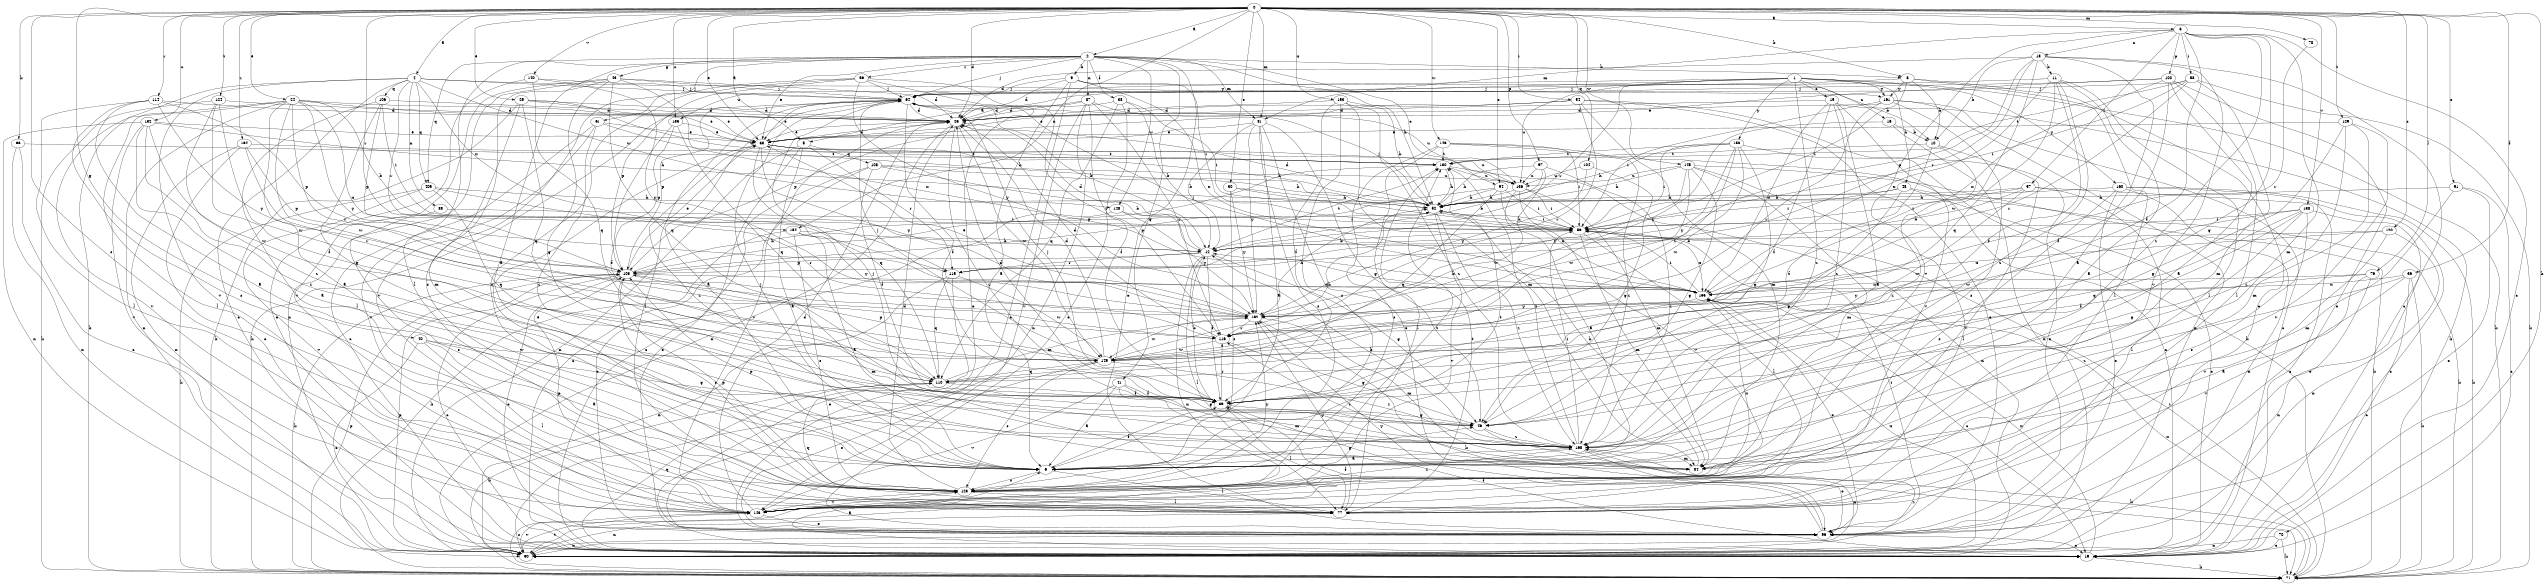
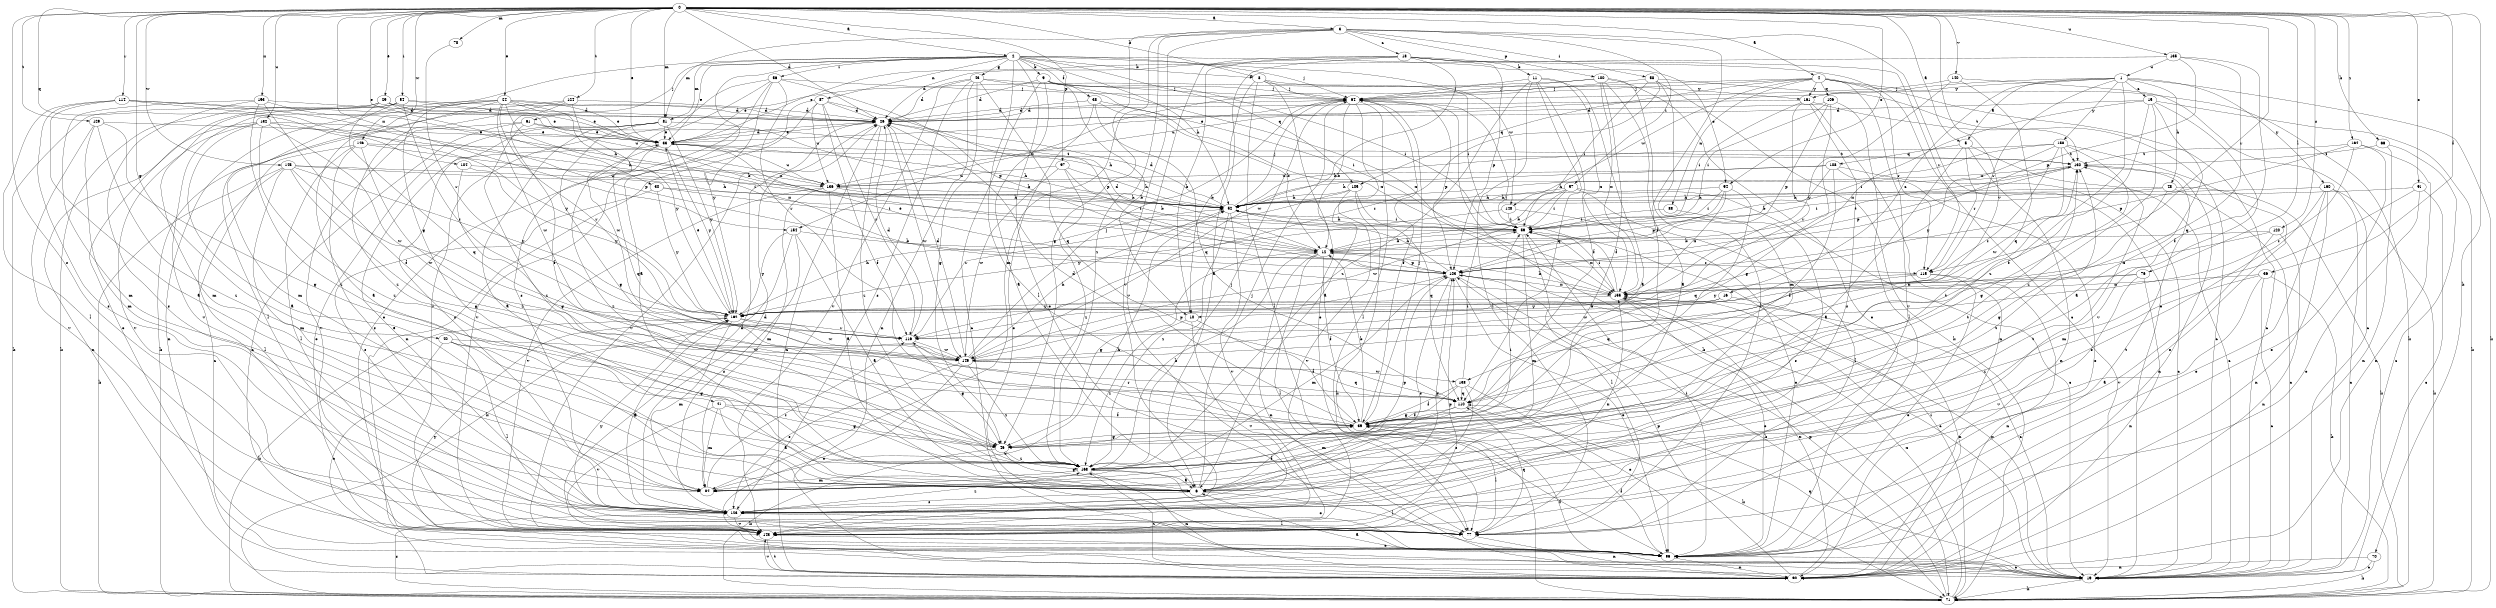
edge "1" -> "135": reversed
edge "10" -> "130": now "39" -> "130"
node "405": label "405" -> "105"
edge "138" -> "149": reversed
edge "110" -> "162": now "110" -> "84"
